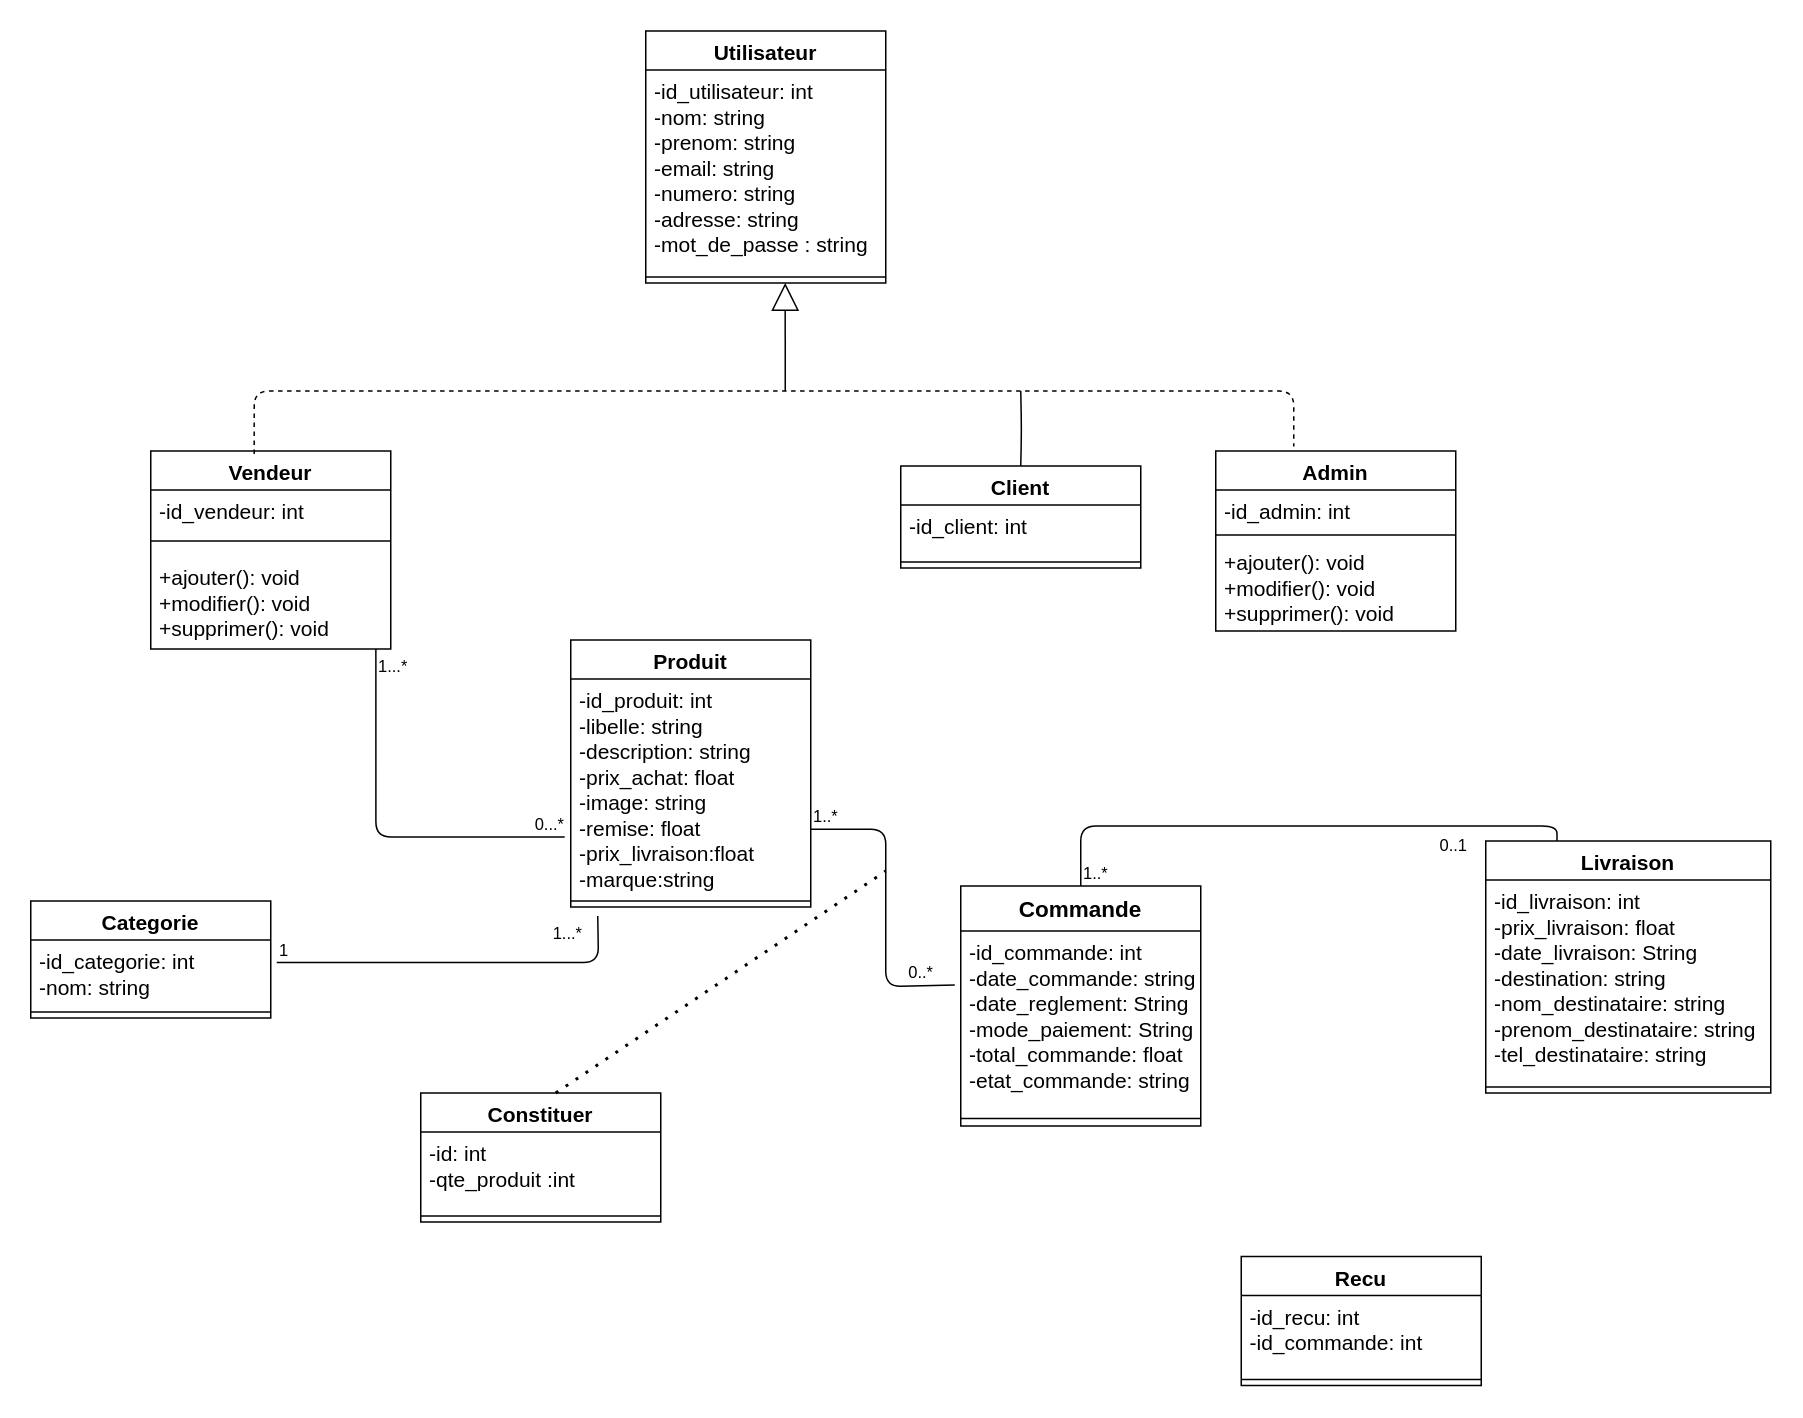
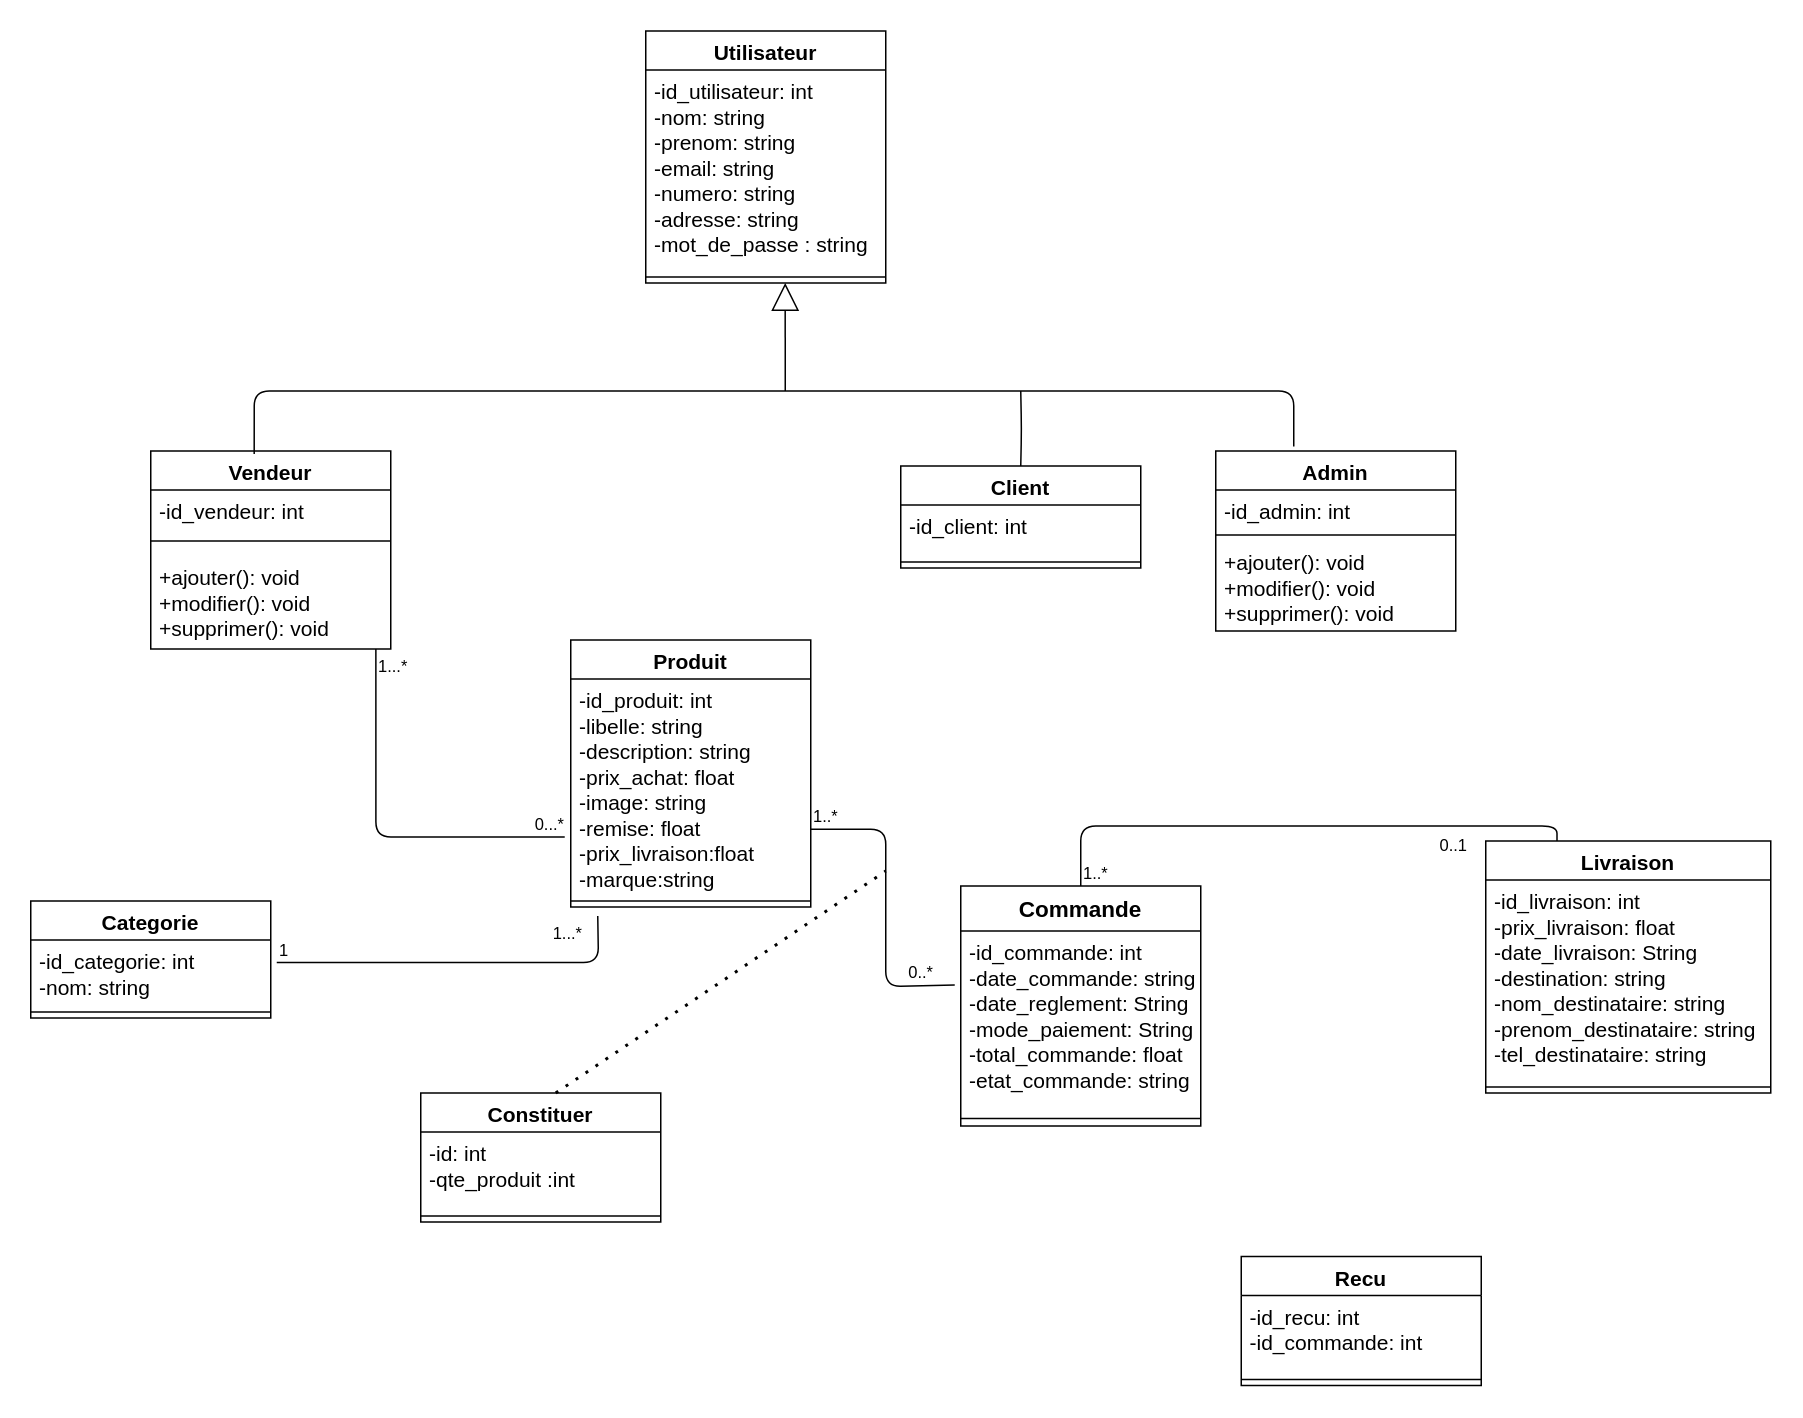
edge "Admin" -- "Vendeur": style dashed -> solid
